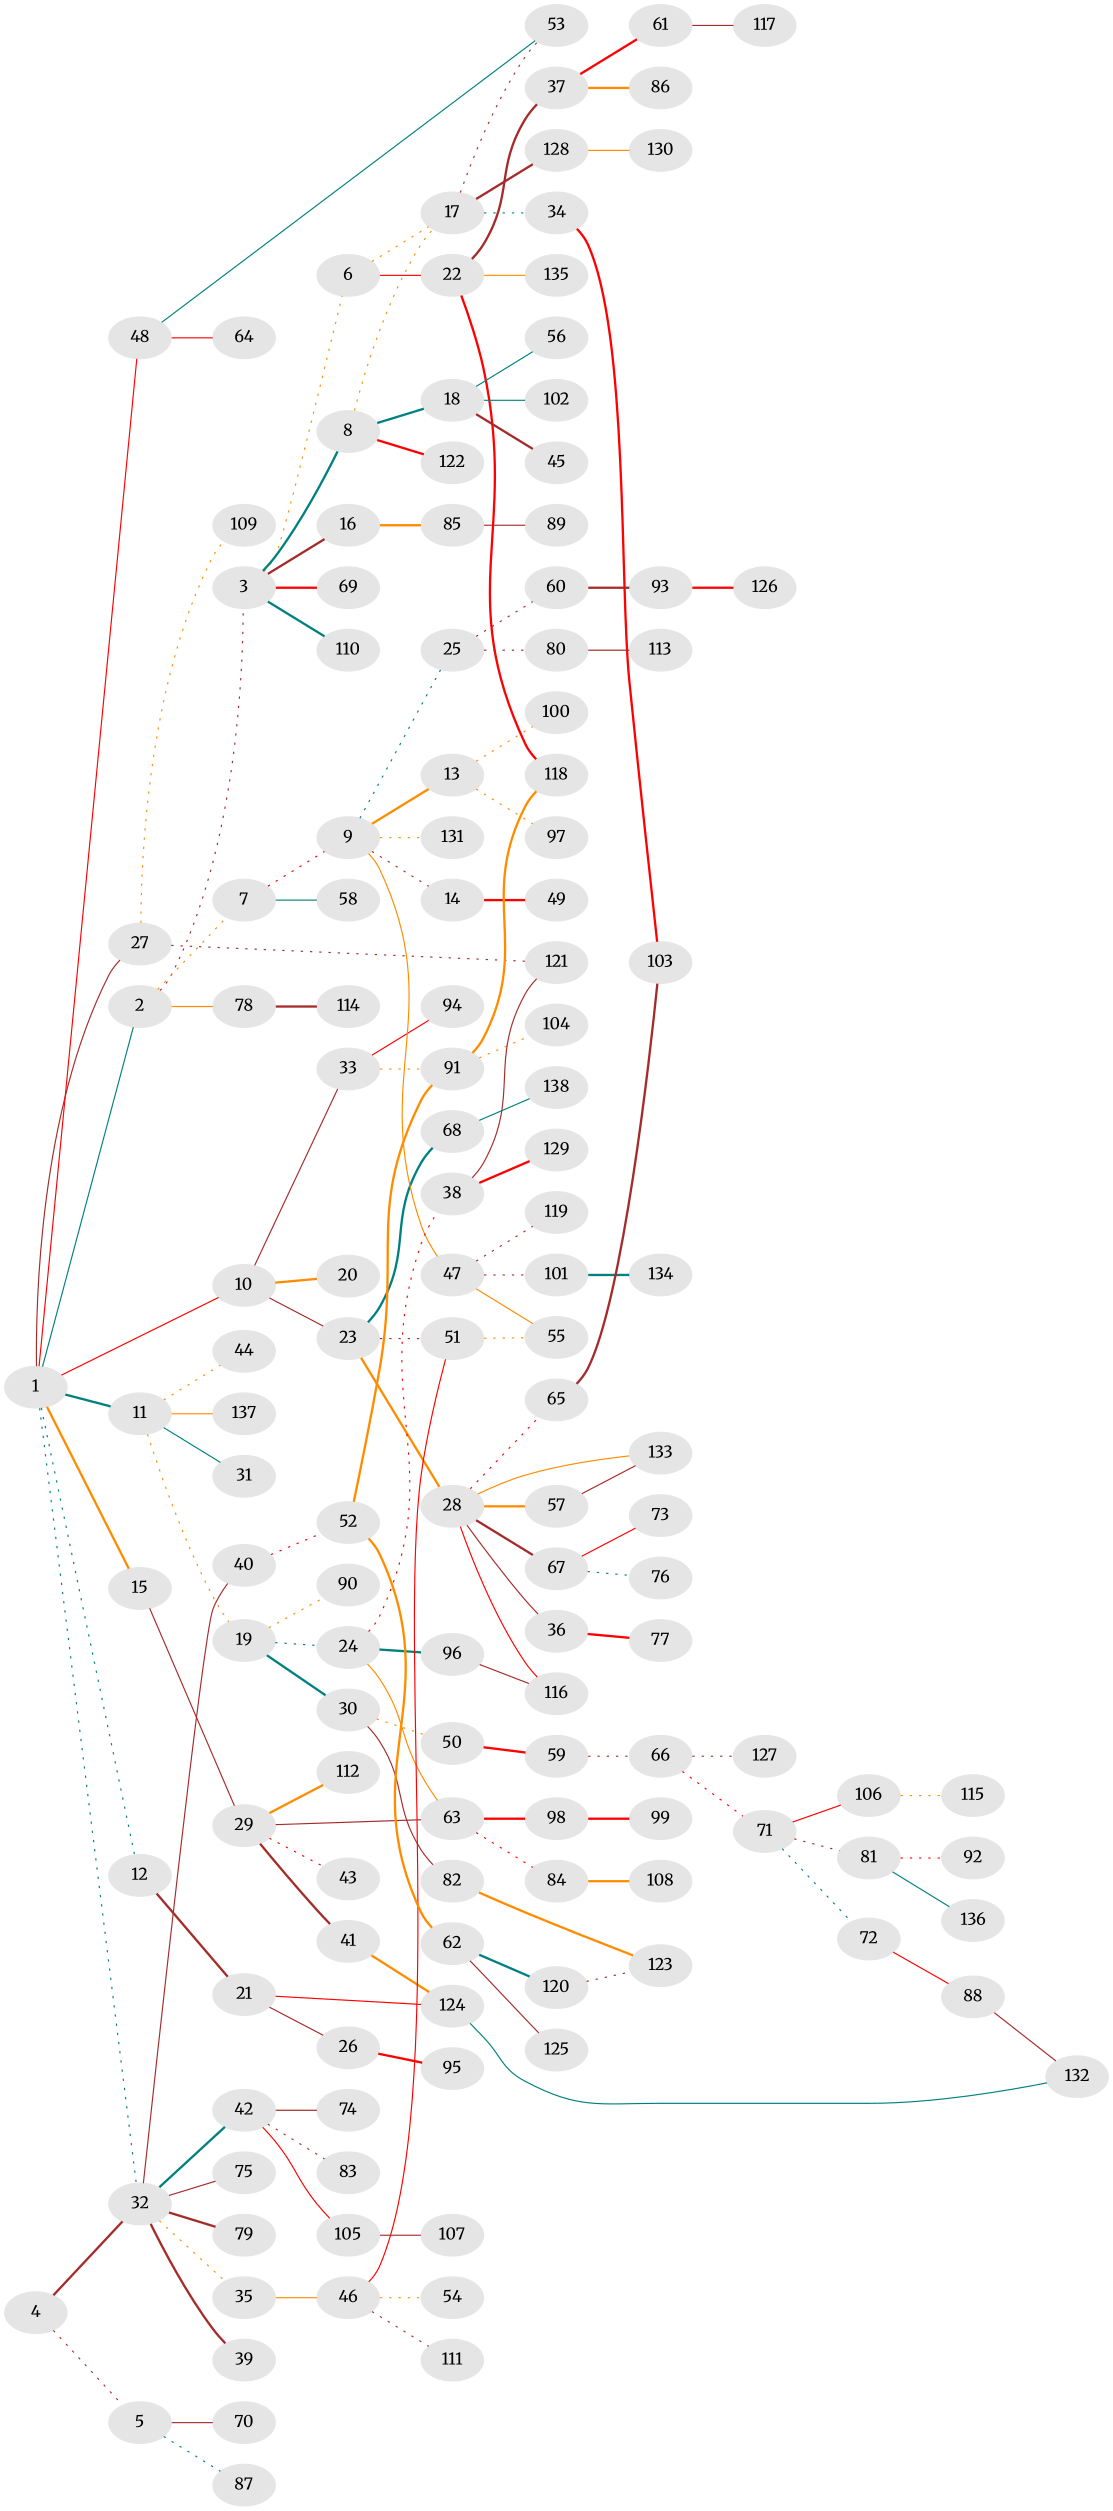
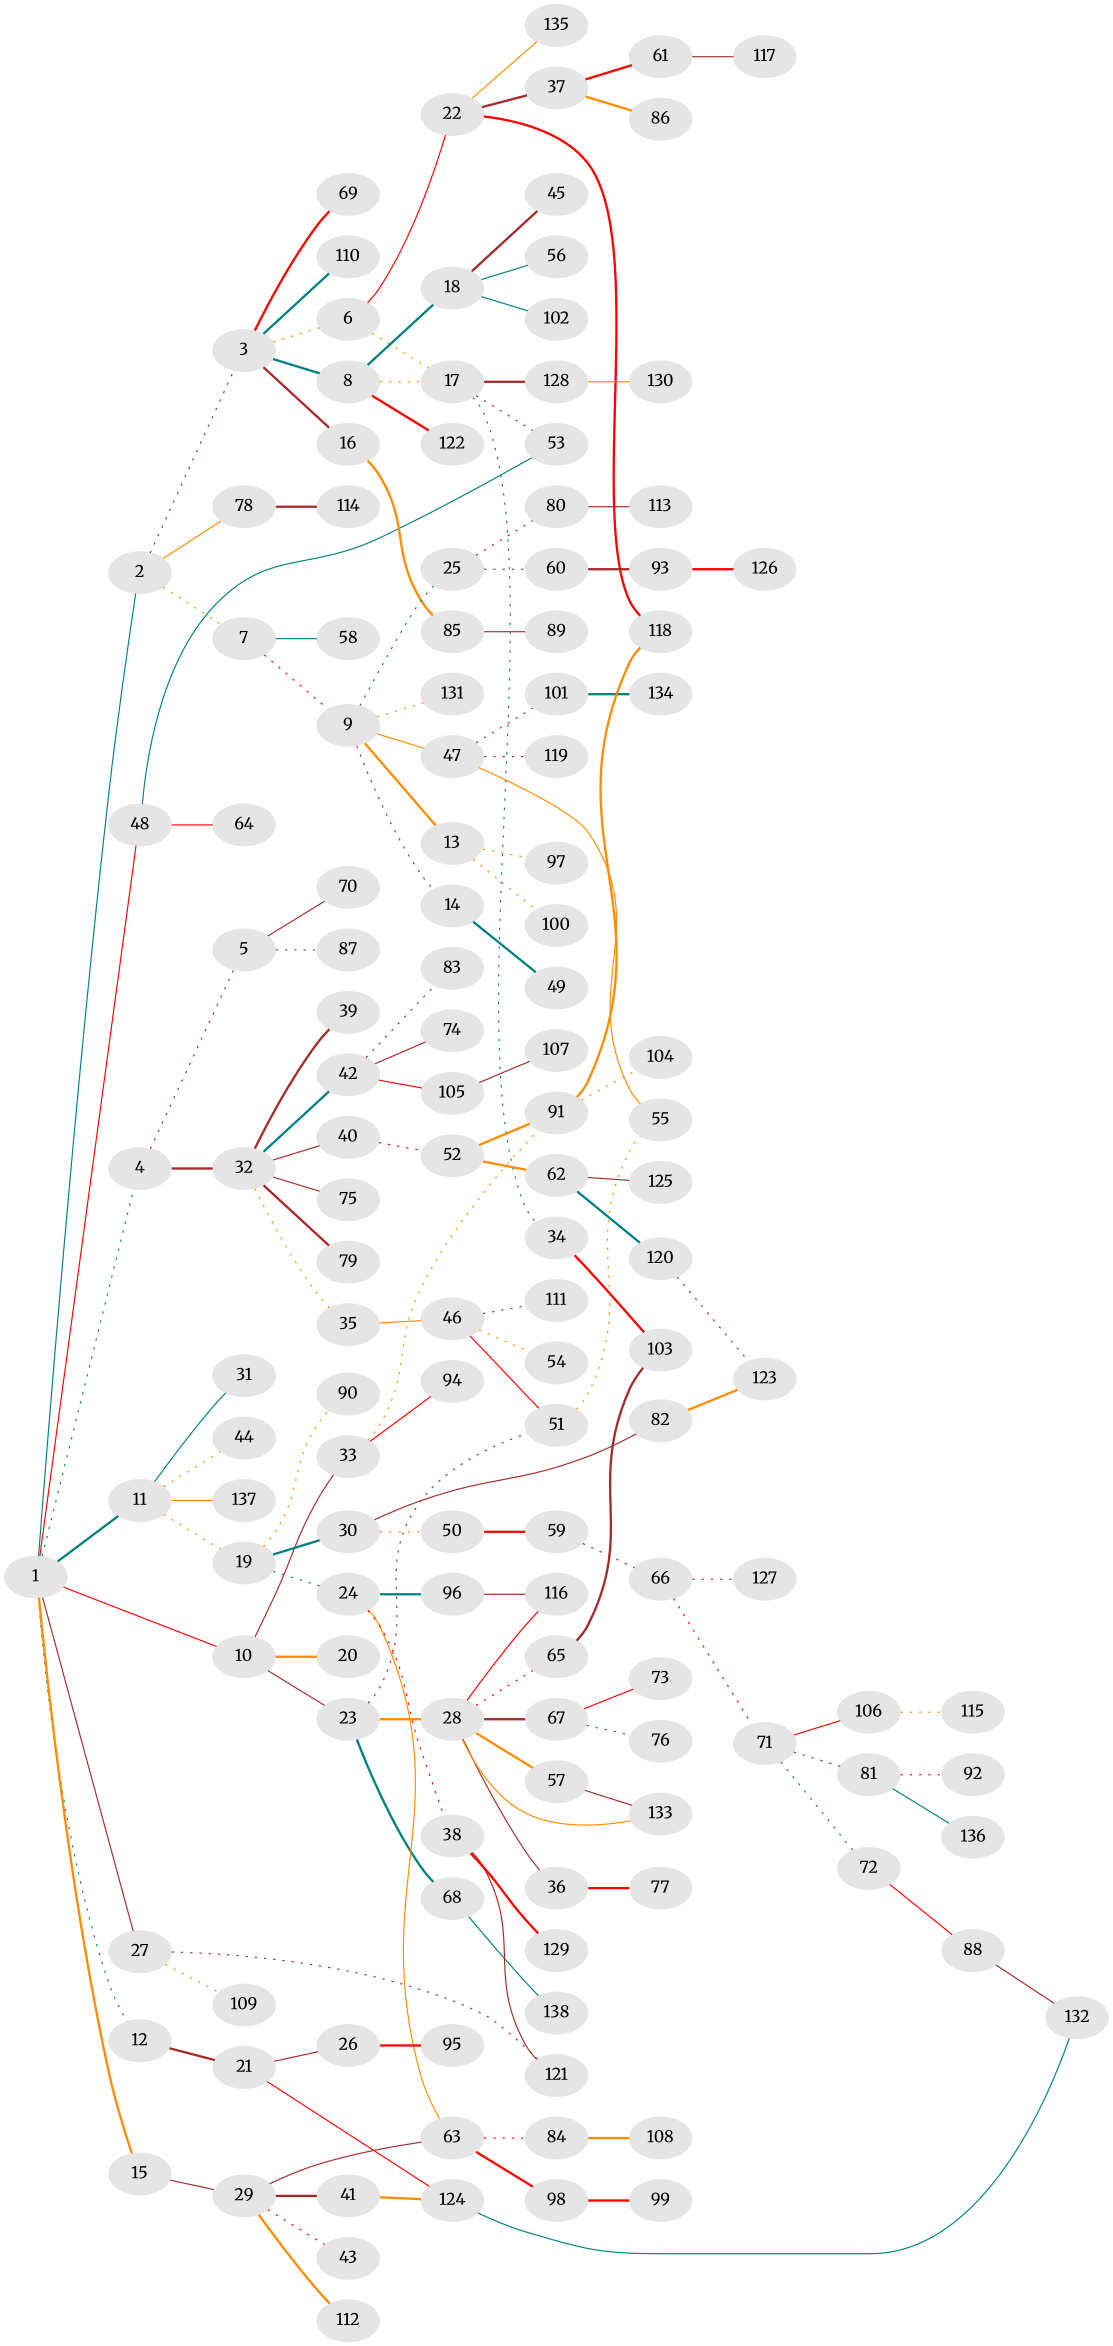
edge "14" -- "49": color red -> teal
edge "1" -- "32": now "1" -- "4"
